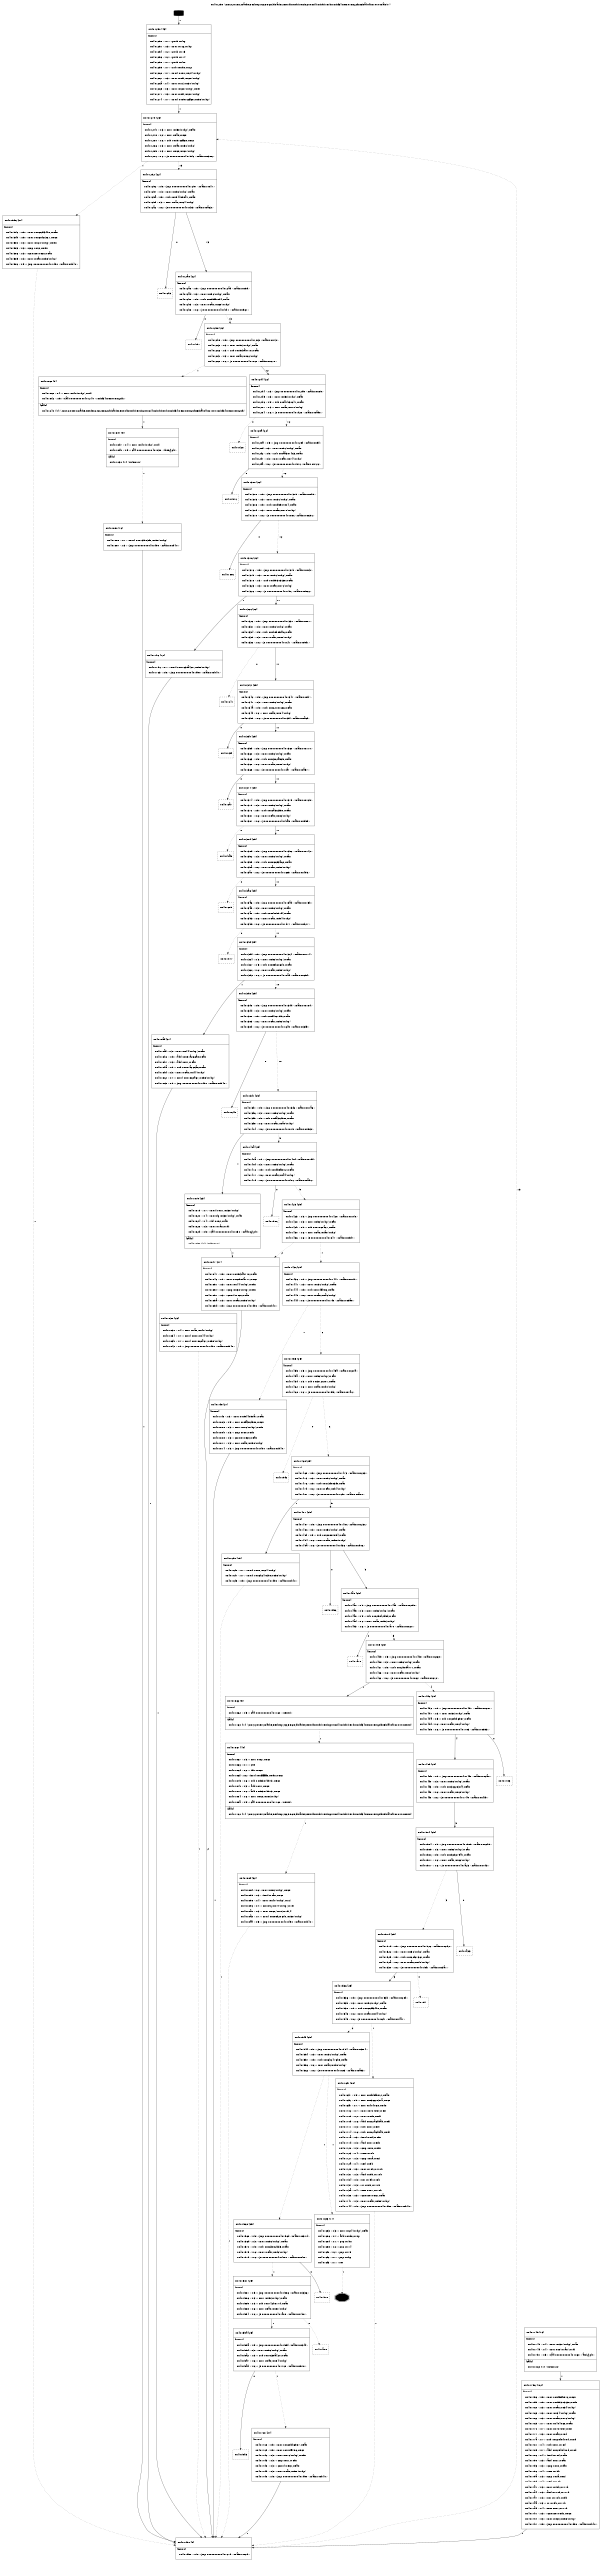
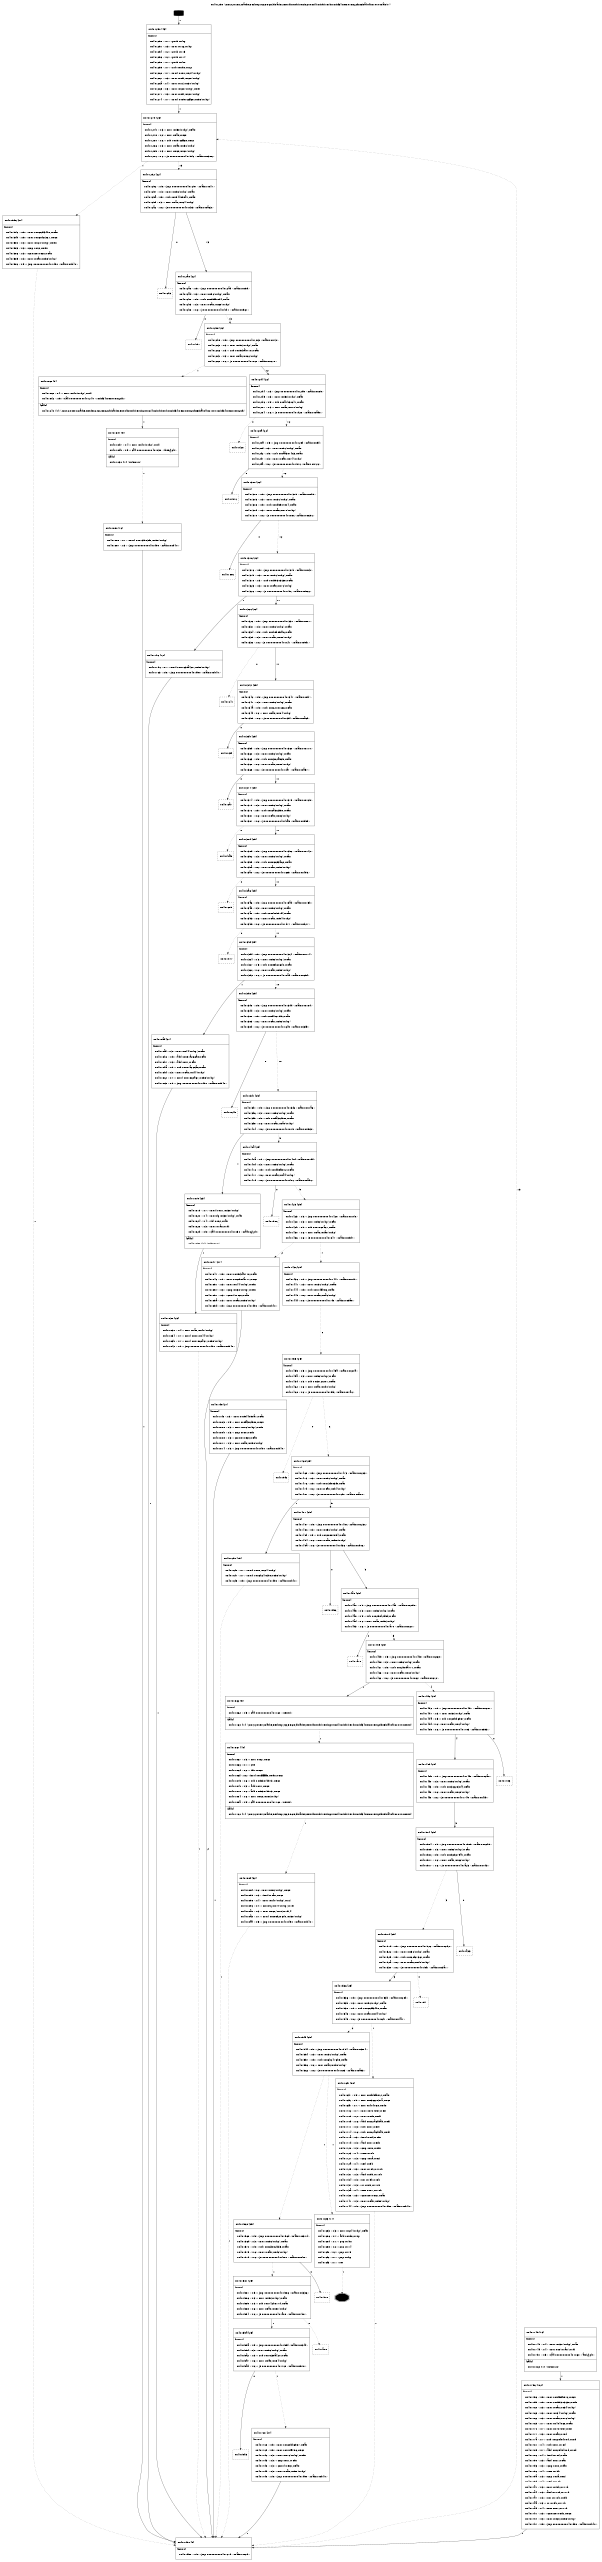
edge "0x401342 [25]" -> "0x40135b [25]": removed, label "11"
edge "0x401819 [23]" -> "0x401847 [27]": now "0x401819 [23]" -> "0x401830 [23]"
edge "0x40143c [25]" -> "0x4017fe [27]": removed, label "1"
